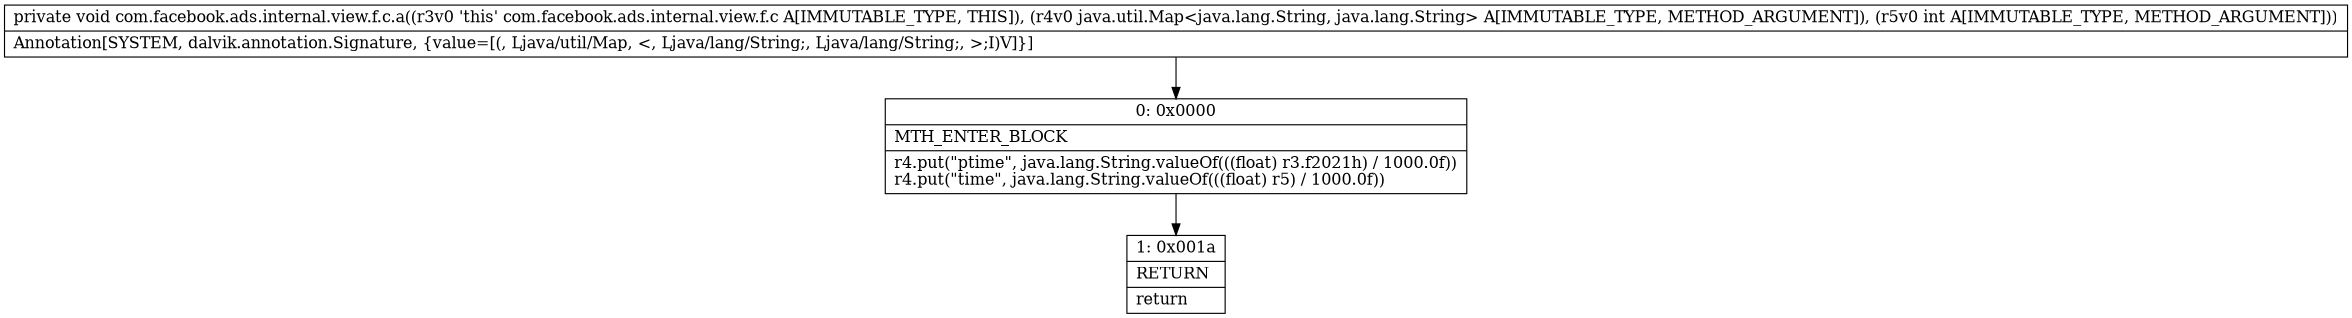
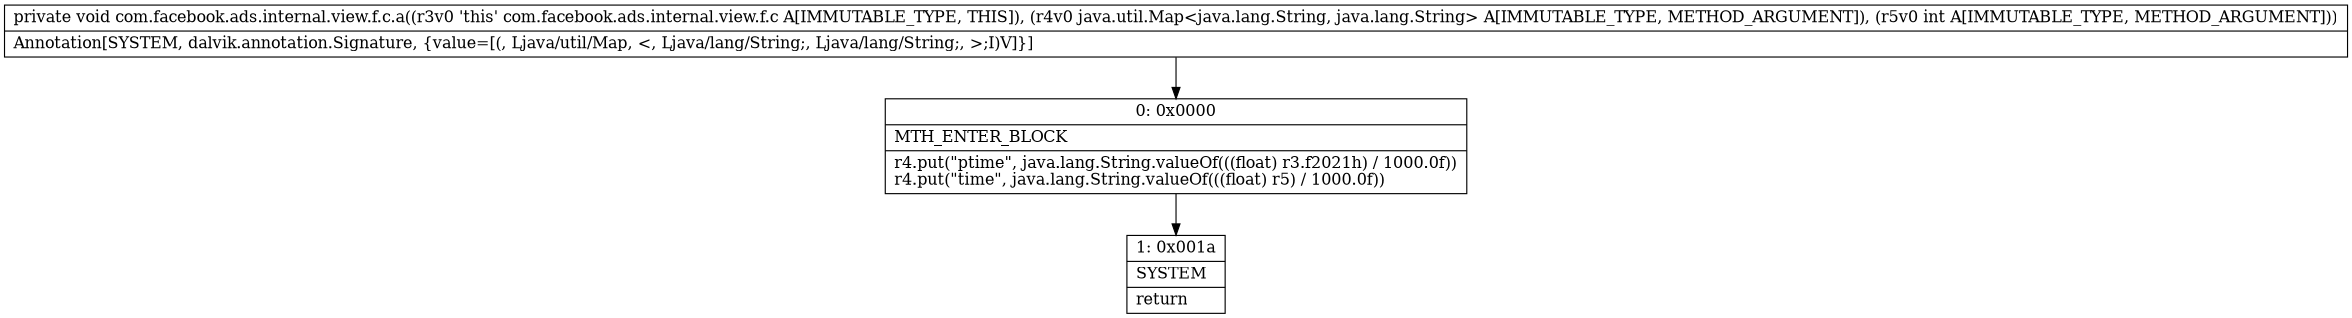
node "1: 0x001a": text "RETURN" -> "SYSTEM"
